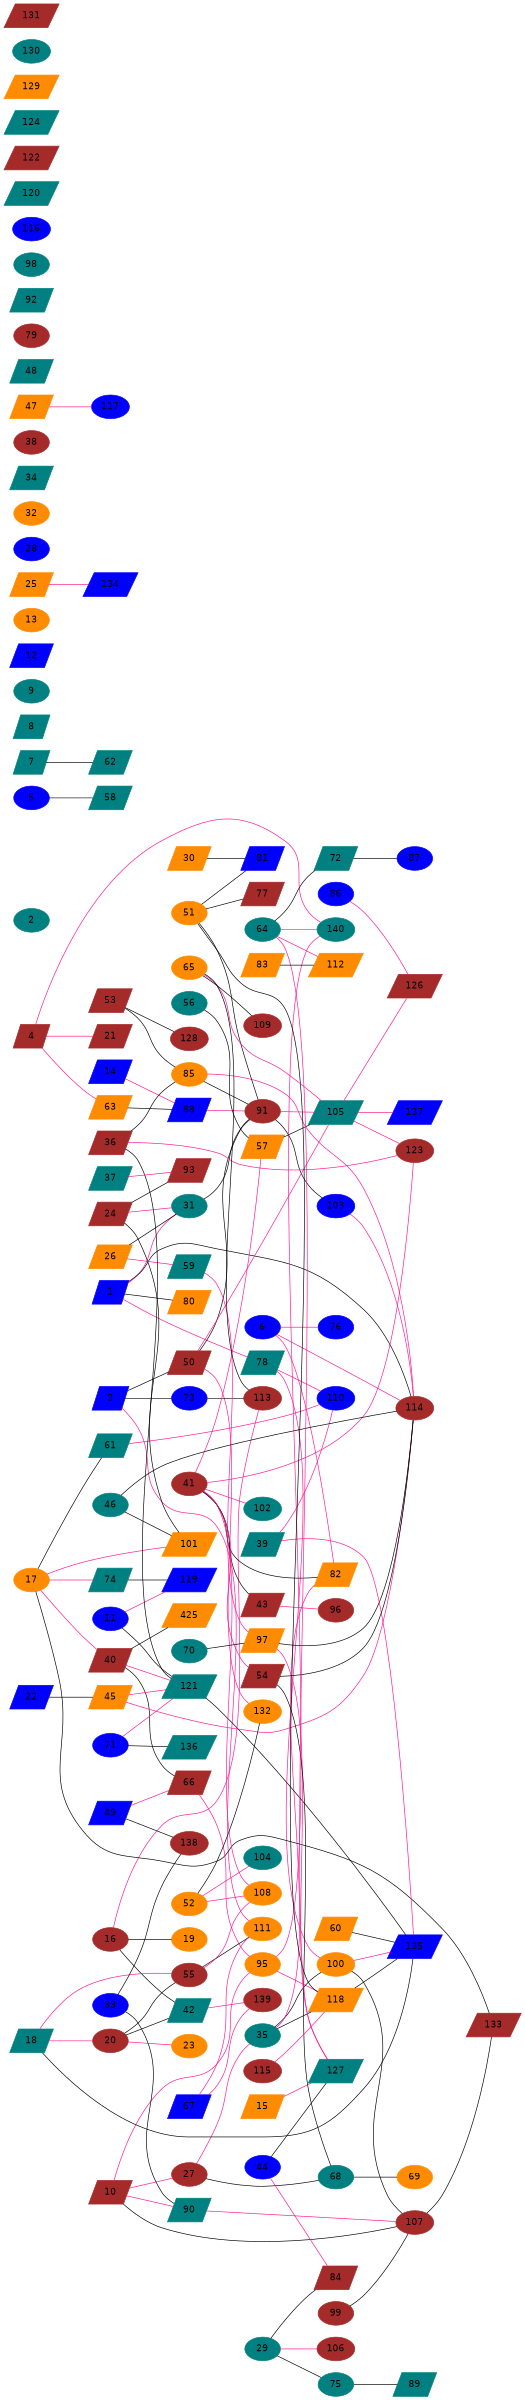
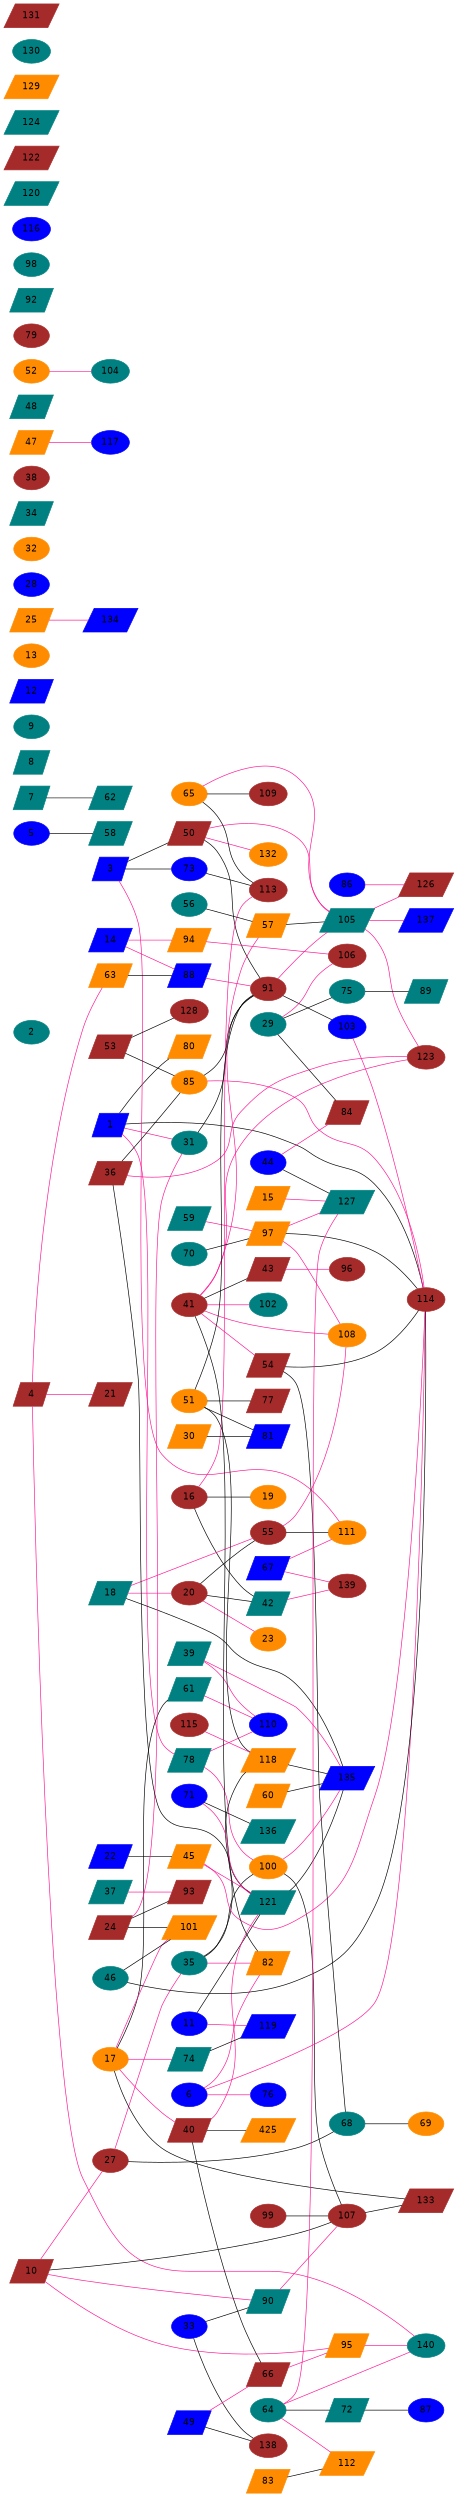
node "94": added
node "26": removed
edge "132" -- "52": removed
edge "108" -- "52": now "108" -- "97"
node "95": shape ellipse -> parallelogram
edge "95" -- "118": removed
